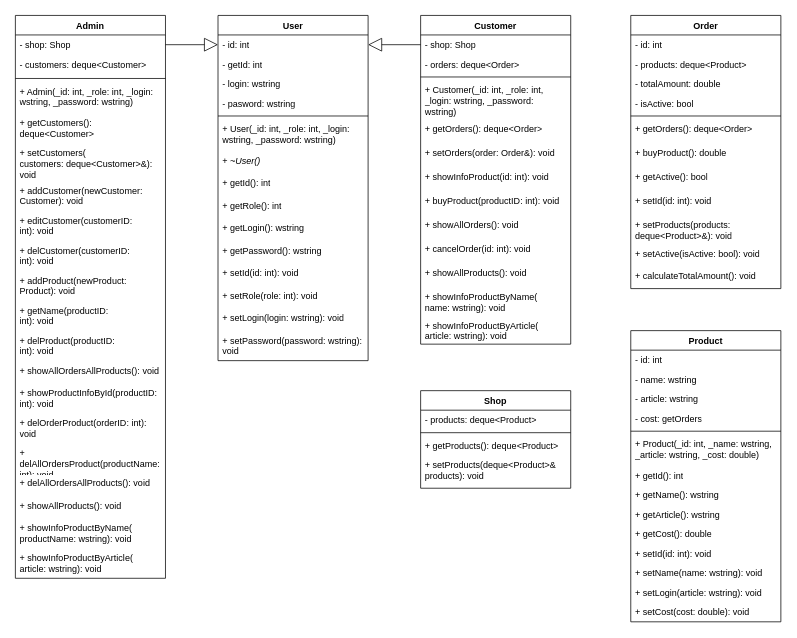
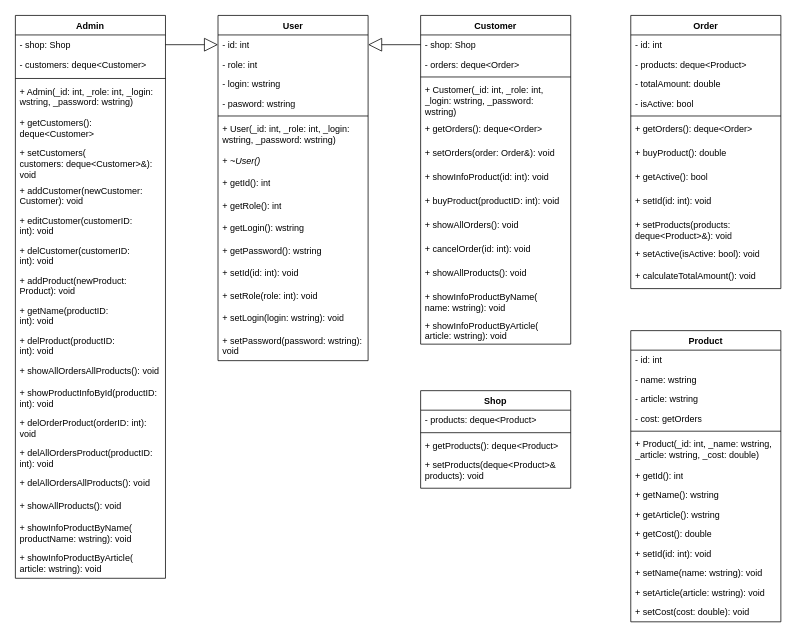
node "- getId: int": label "- getId: int" -> "- role: int"
node "+ delAllOrdersProduct(productName: int): void": label "+ delAllOrdersProduct(productName: int): void" -> "+ delAllOrdersProduct(productID: int): void"
node "+ setLogin(article: wstring): void": label "+ setLogin(article: wstring): void" -> "+ setArticle(article: wstring): void"
